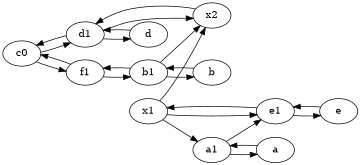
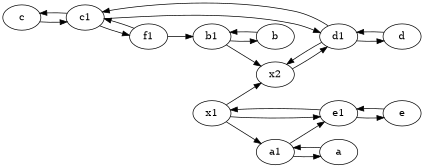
node "c": added
node "c0": label "c0" -> "c1"
edge "b1" -> "f1": removed
